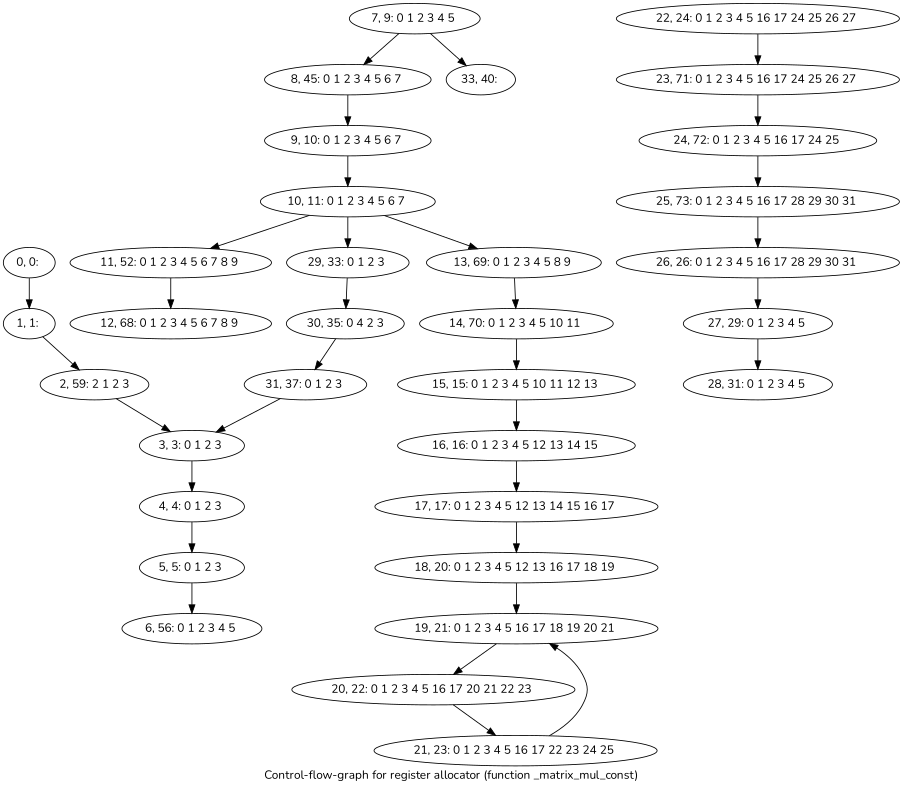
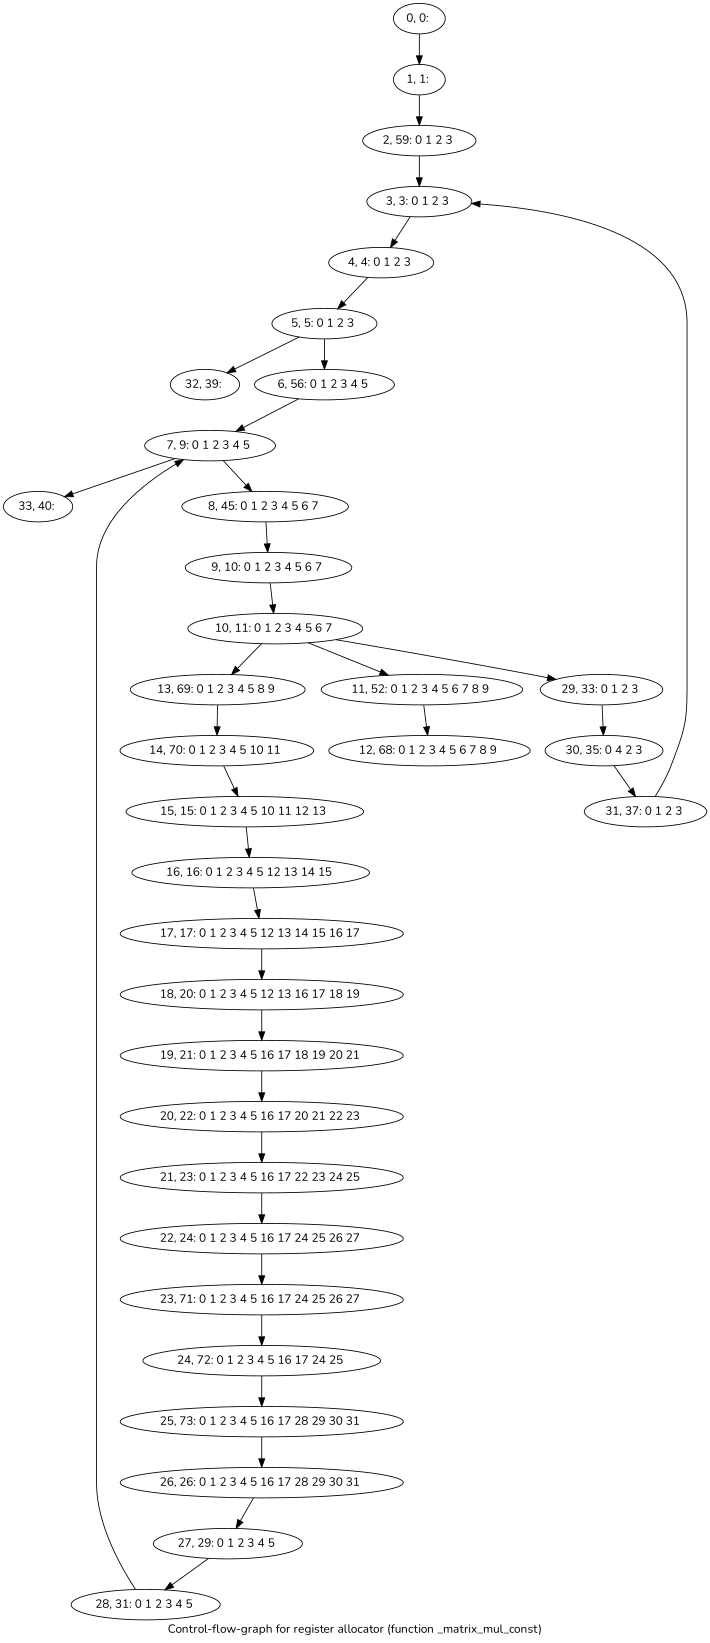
node "2, 59: 2 1 2 3": label "2, 59: 2 1 2 3" -> "2, 59: 0 1 2 3"
node "32, 39:": added
edge "6, 56: 0 1 2 3 4 5" -> "7, 9: 0 1 2 3 4 5": added
edge "21, 23: 0 1 2 3 4 5 16 17 22 23 24 25" -> "19, 21: 0 1 2 3 4 5 16 17 18 19 20 21": now "21, 23: 0 1 2 3 4 5 16 17 22 23 24 25" -> "22, 24: 0 1 2 3 4 5 16 17 24 25 26 27"
edge "28, 31: 0 1 2 3 4 5" -> "7, 9: 0 1 2 3 4 5": added
